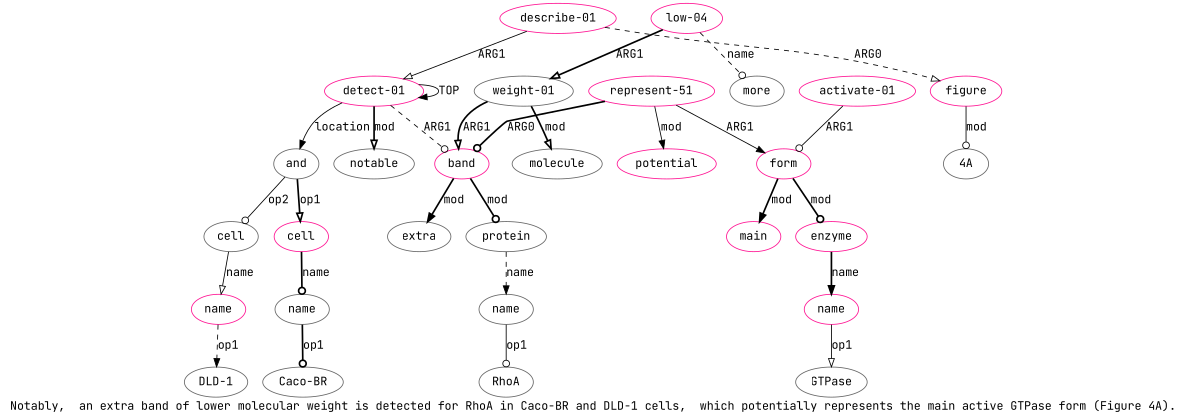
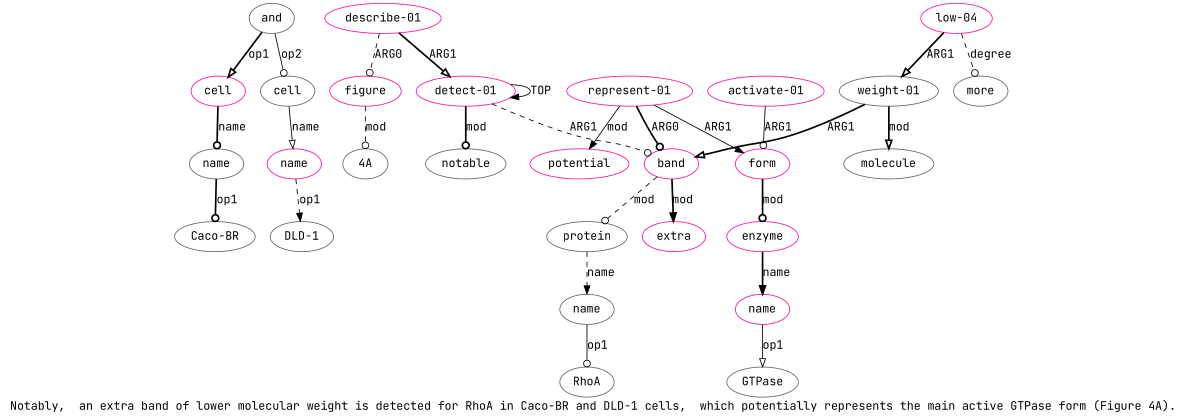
edge "describe-01" -> "figure": arrowhead onormal -> odot
edge "describe-01" -> "detect-01": style solid -> bold
edge "low-04" -> "more": label "name" -> "degree"
node "represent-51": label "represent-51" -> "represent-01"
edge "detect-01" -> "and": removed, label "location"
edge "detect-01" -> "notable": arrowhead onormal -> odot
edge "figure" -> "4A": style solid -> dashed
edge "band" -> "protein": style bold -> dashed
node "extra": color gray40 -> deeppink
node "main": removed
